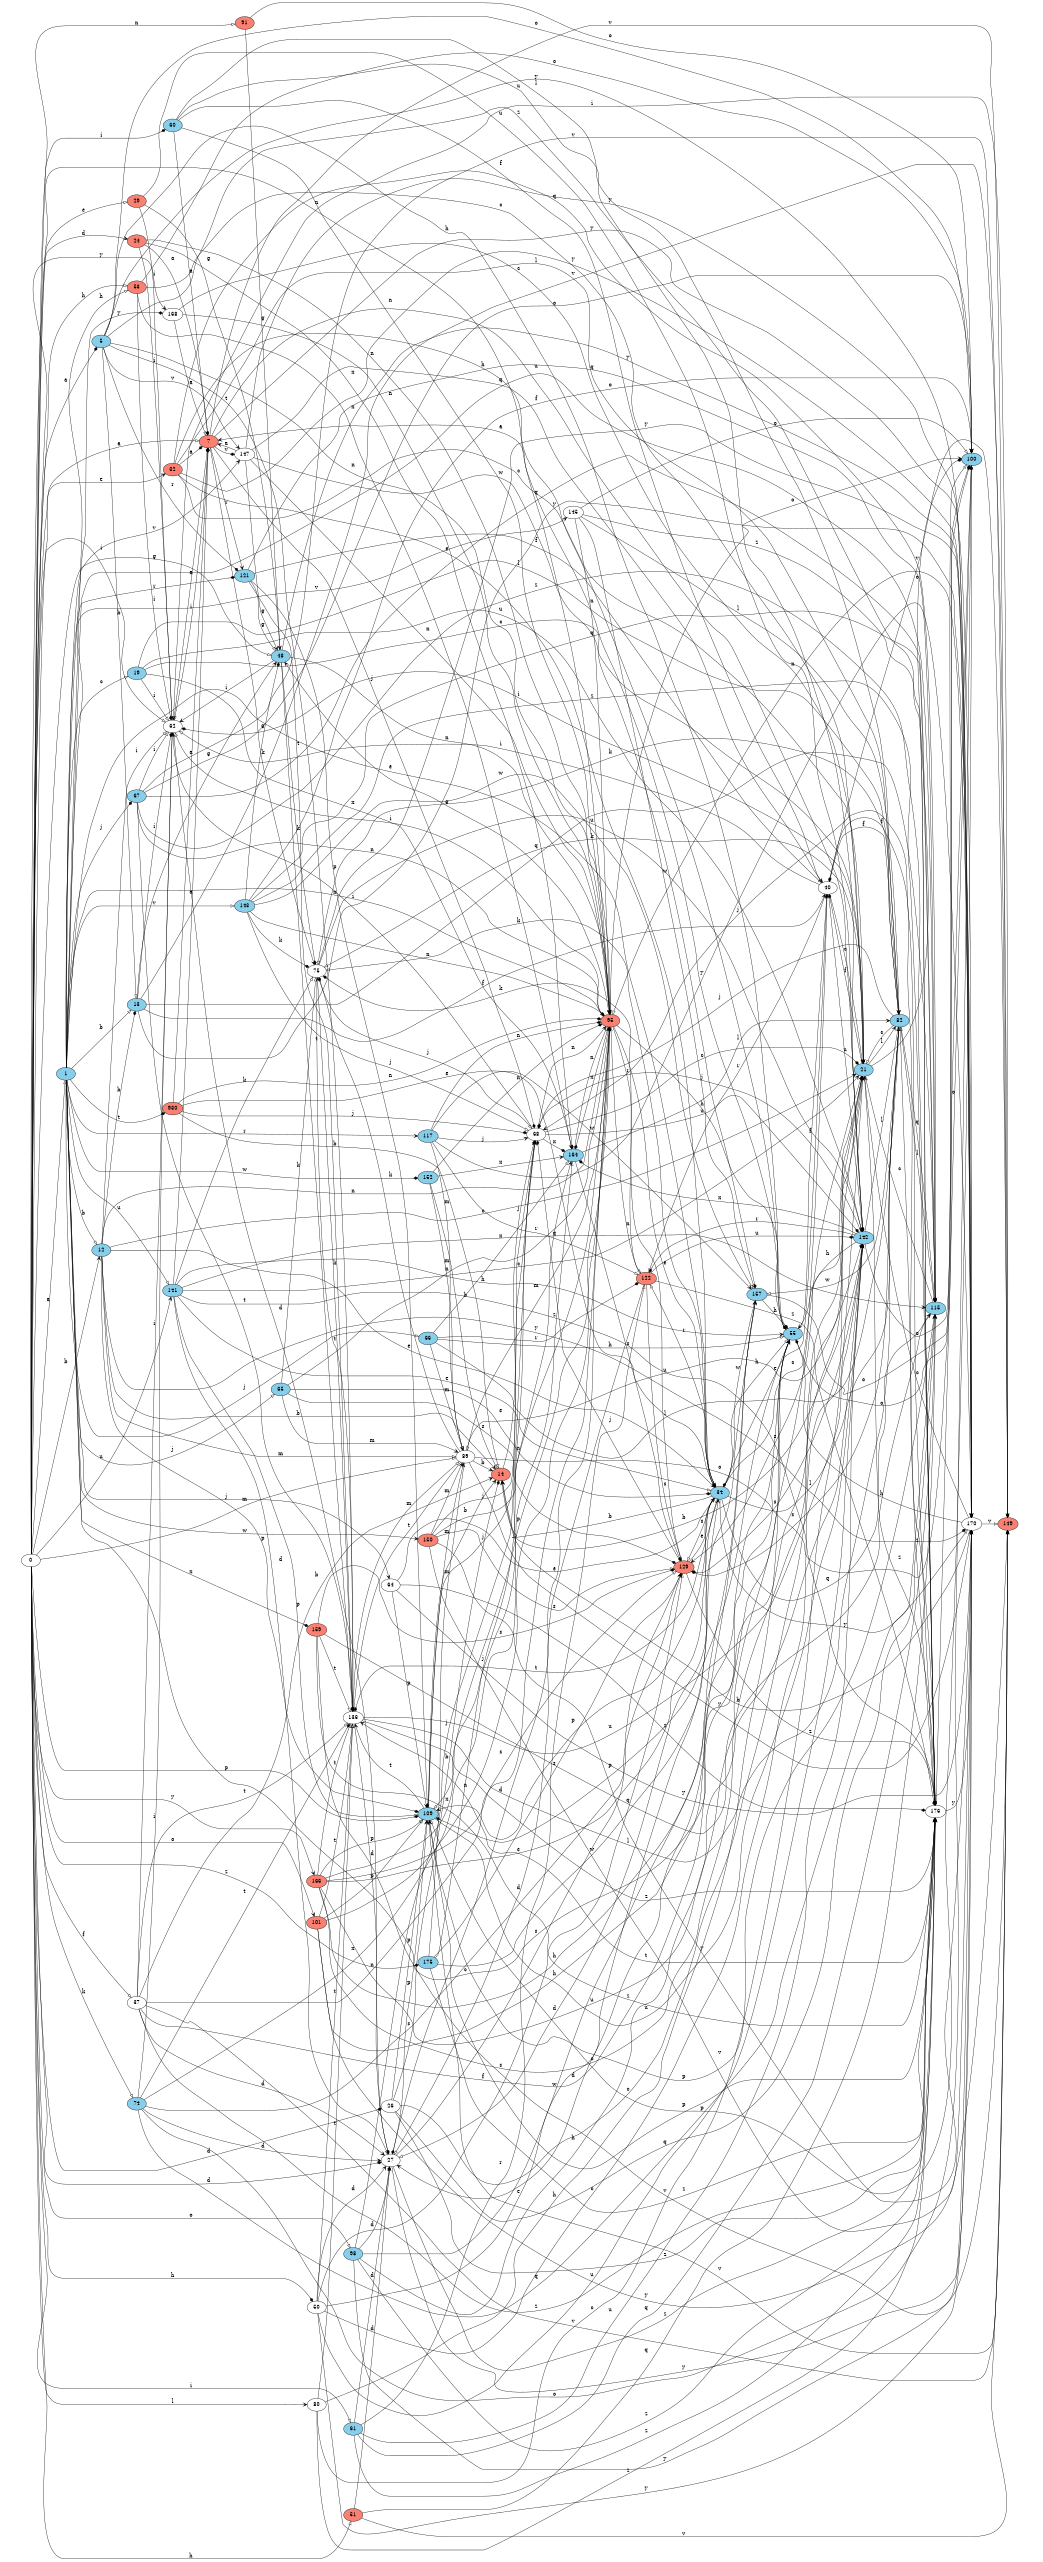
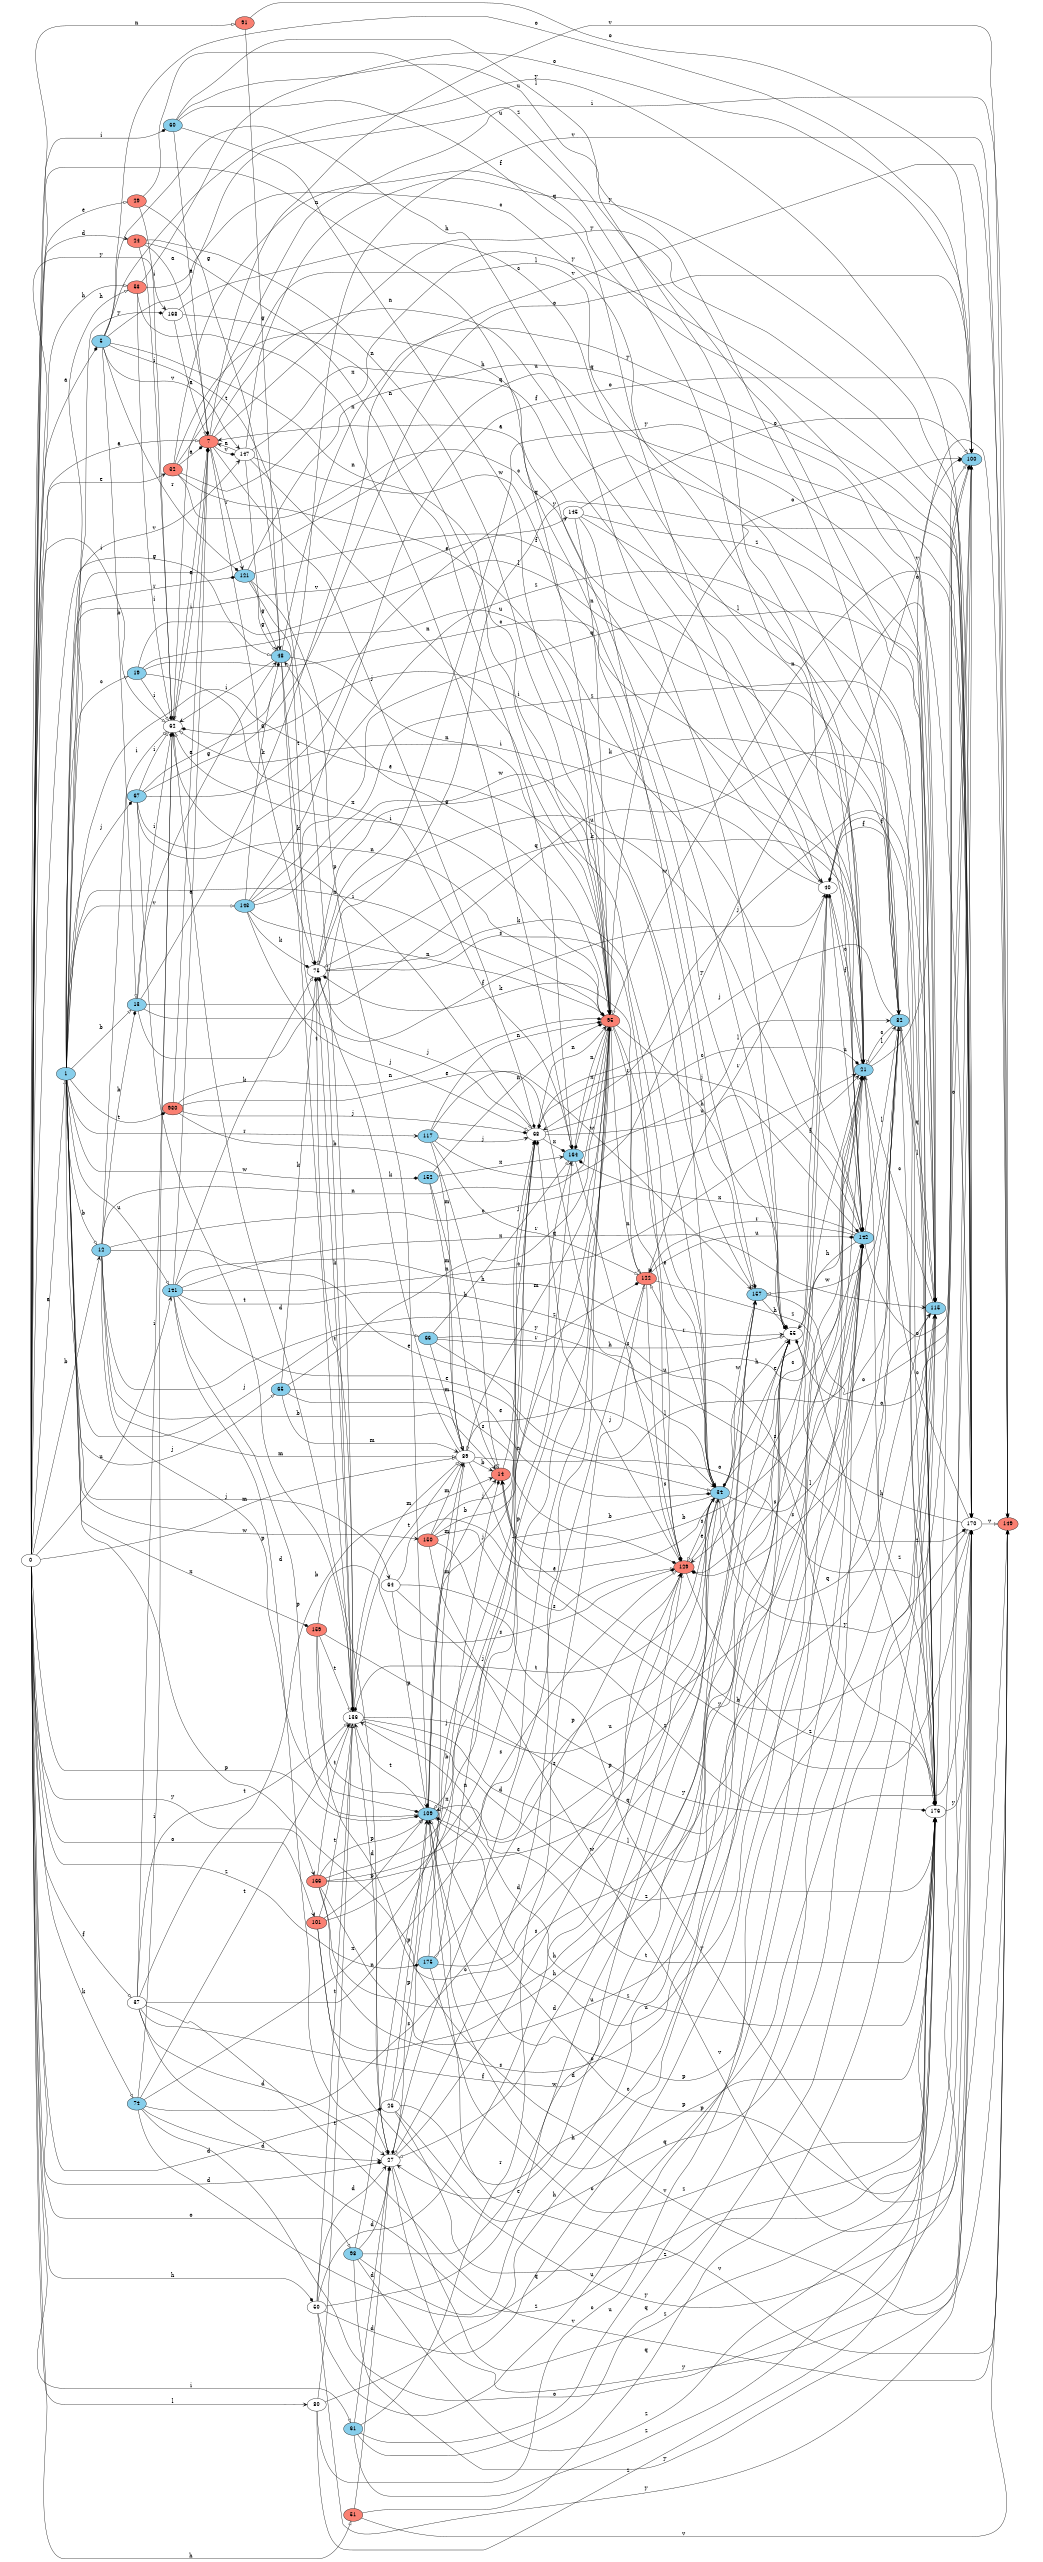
edge "75" -> "129": added, label "s"
edge "65" -> "75": arrowhead onormal -> diamond
node "55": fillcolor skyblue -> white
